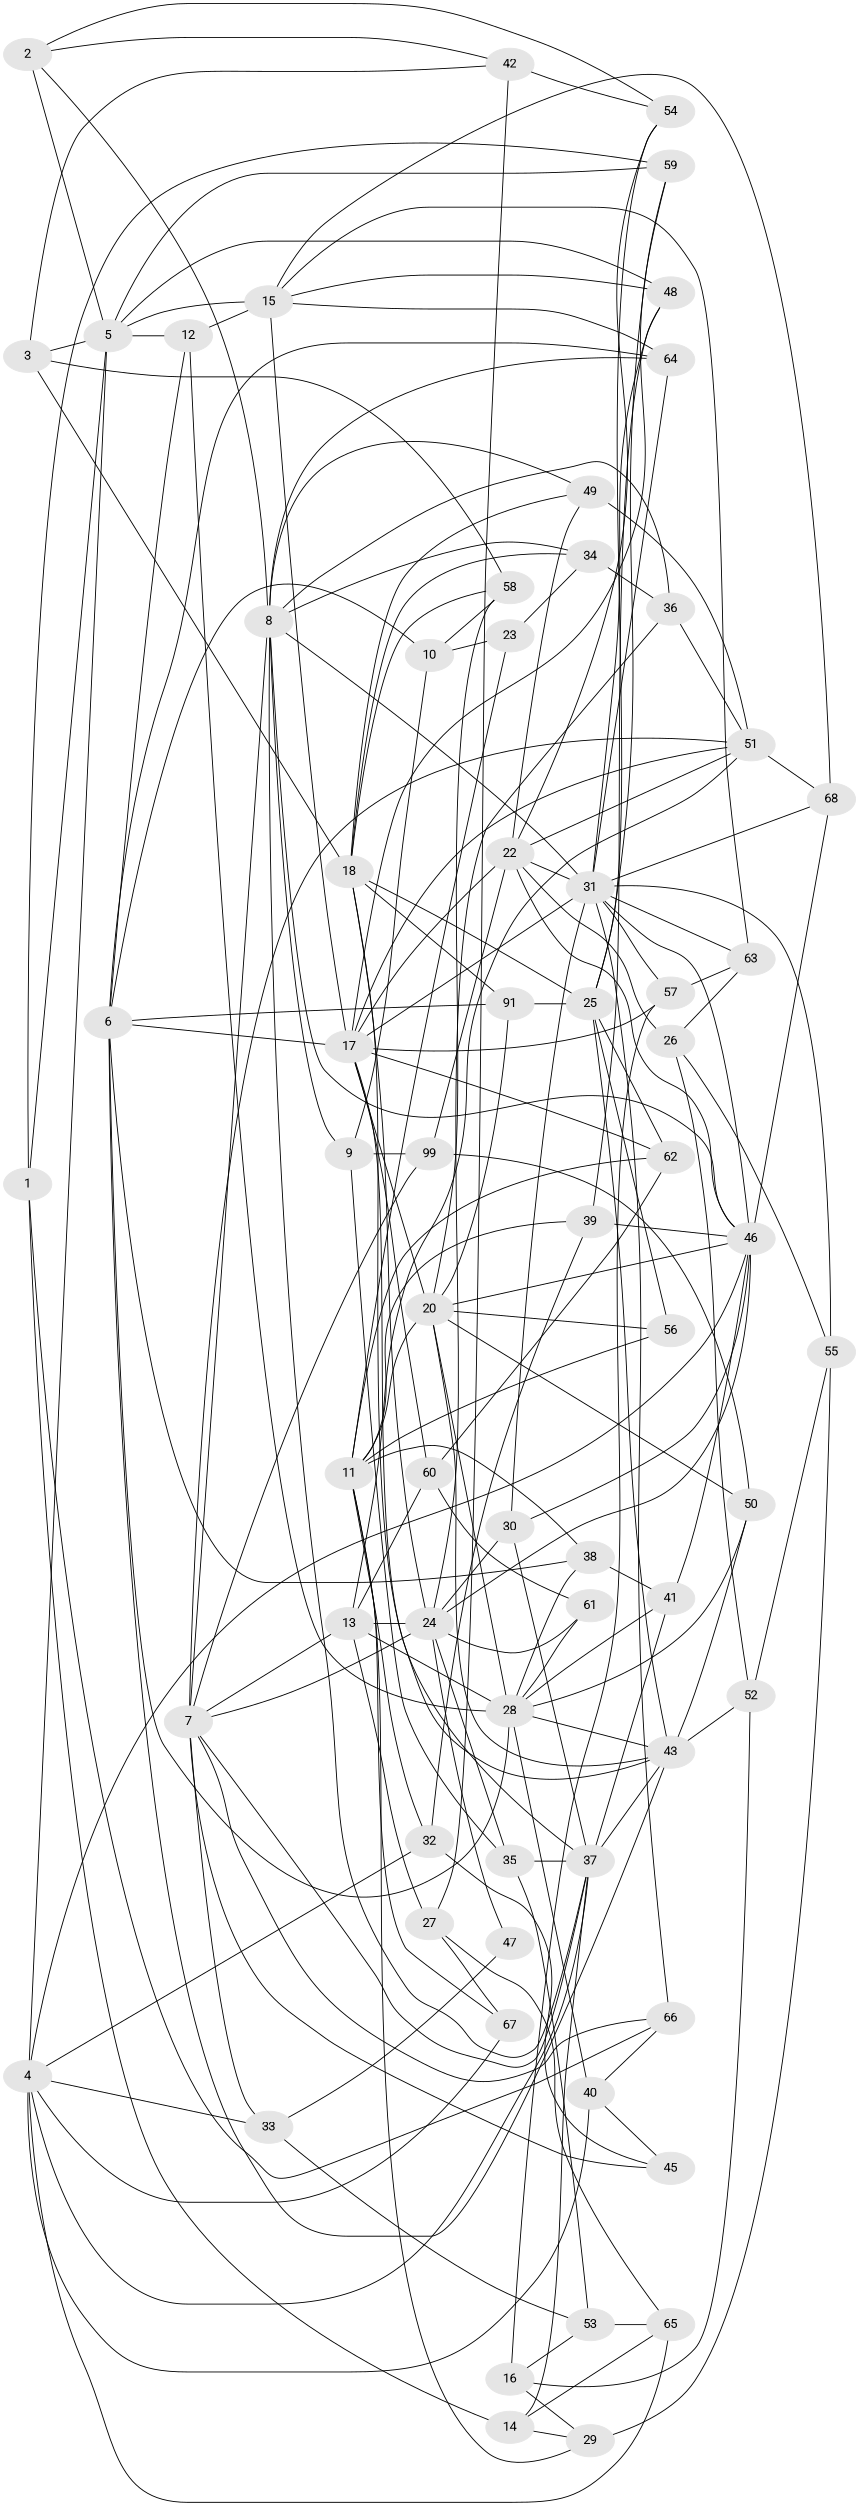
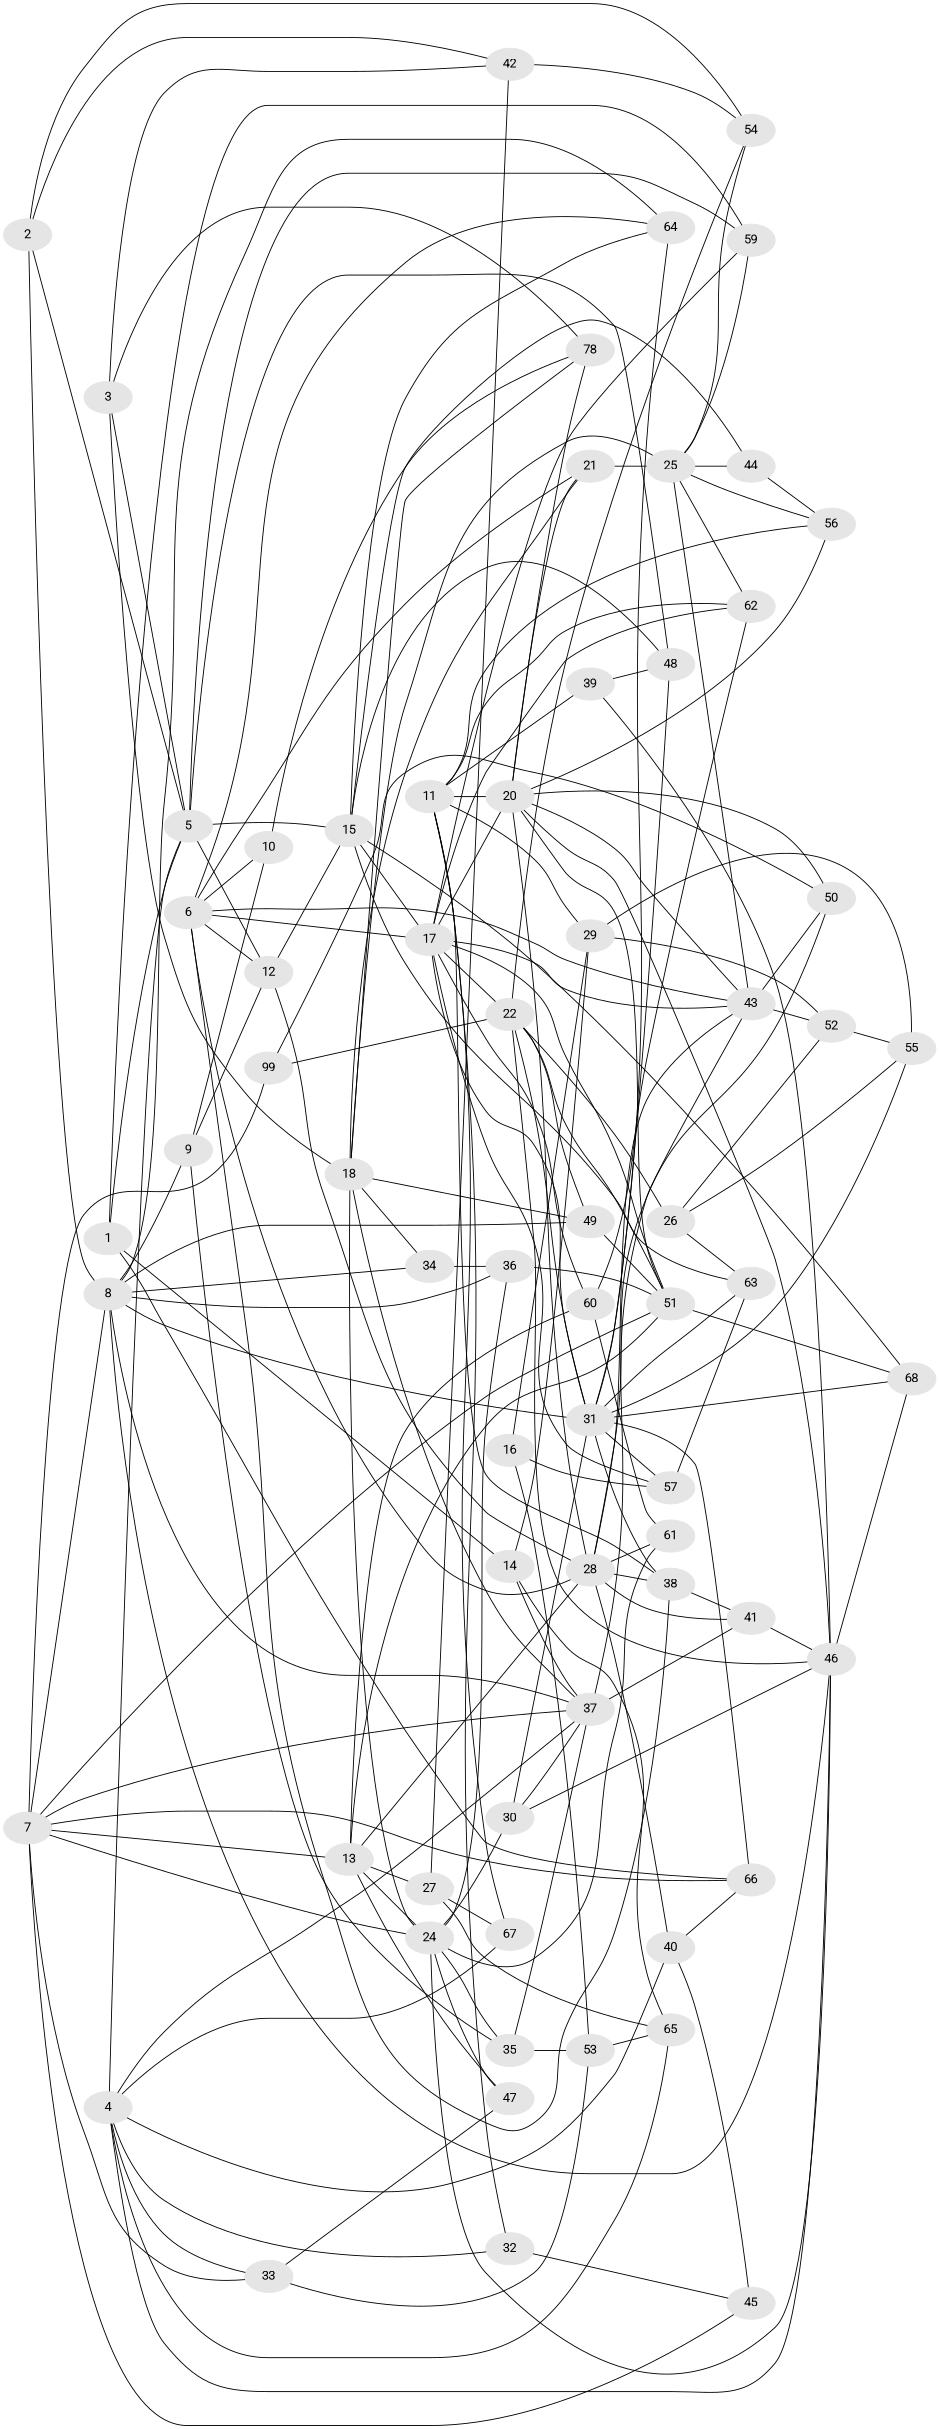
node "44": added
node "58": label "58" -> "78"
node "23": removed
node "91": label "91" -> "21"
edge "20" -- "51": added
edge "31" -- "46": now "31" -- "38"
edge "9" -- "99": now "9" -- "12"
edge "39" -- "32": removed
edge "13" -- "47": added
edge "52" -- "16": now "52" -- "29"
